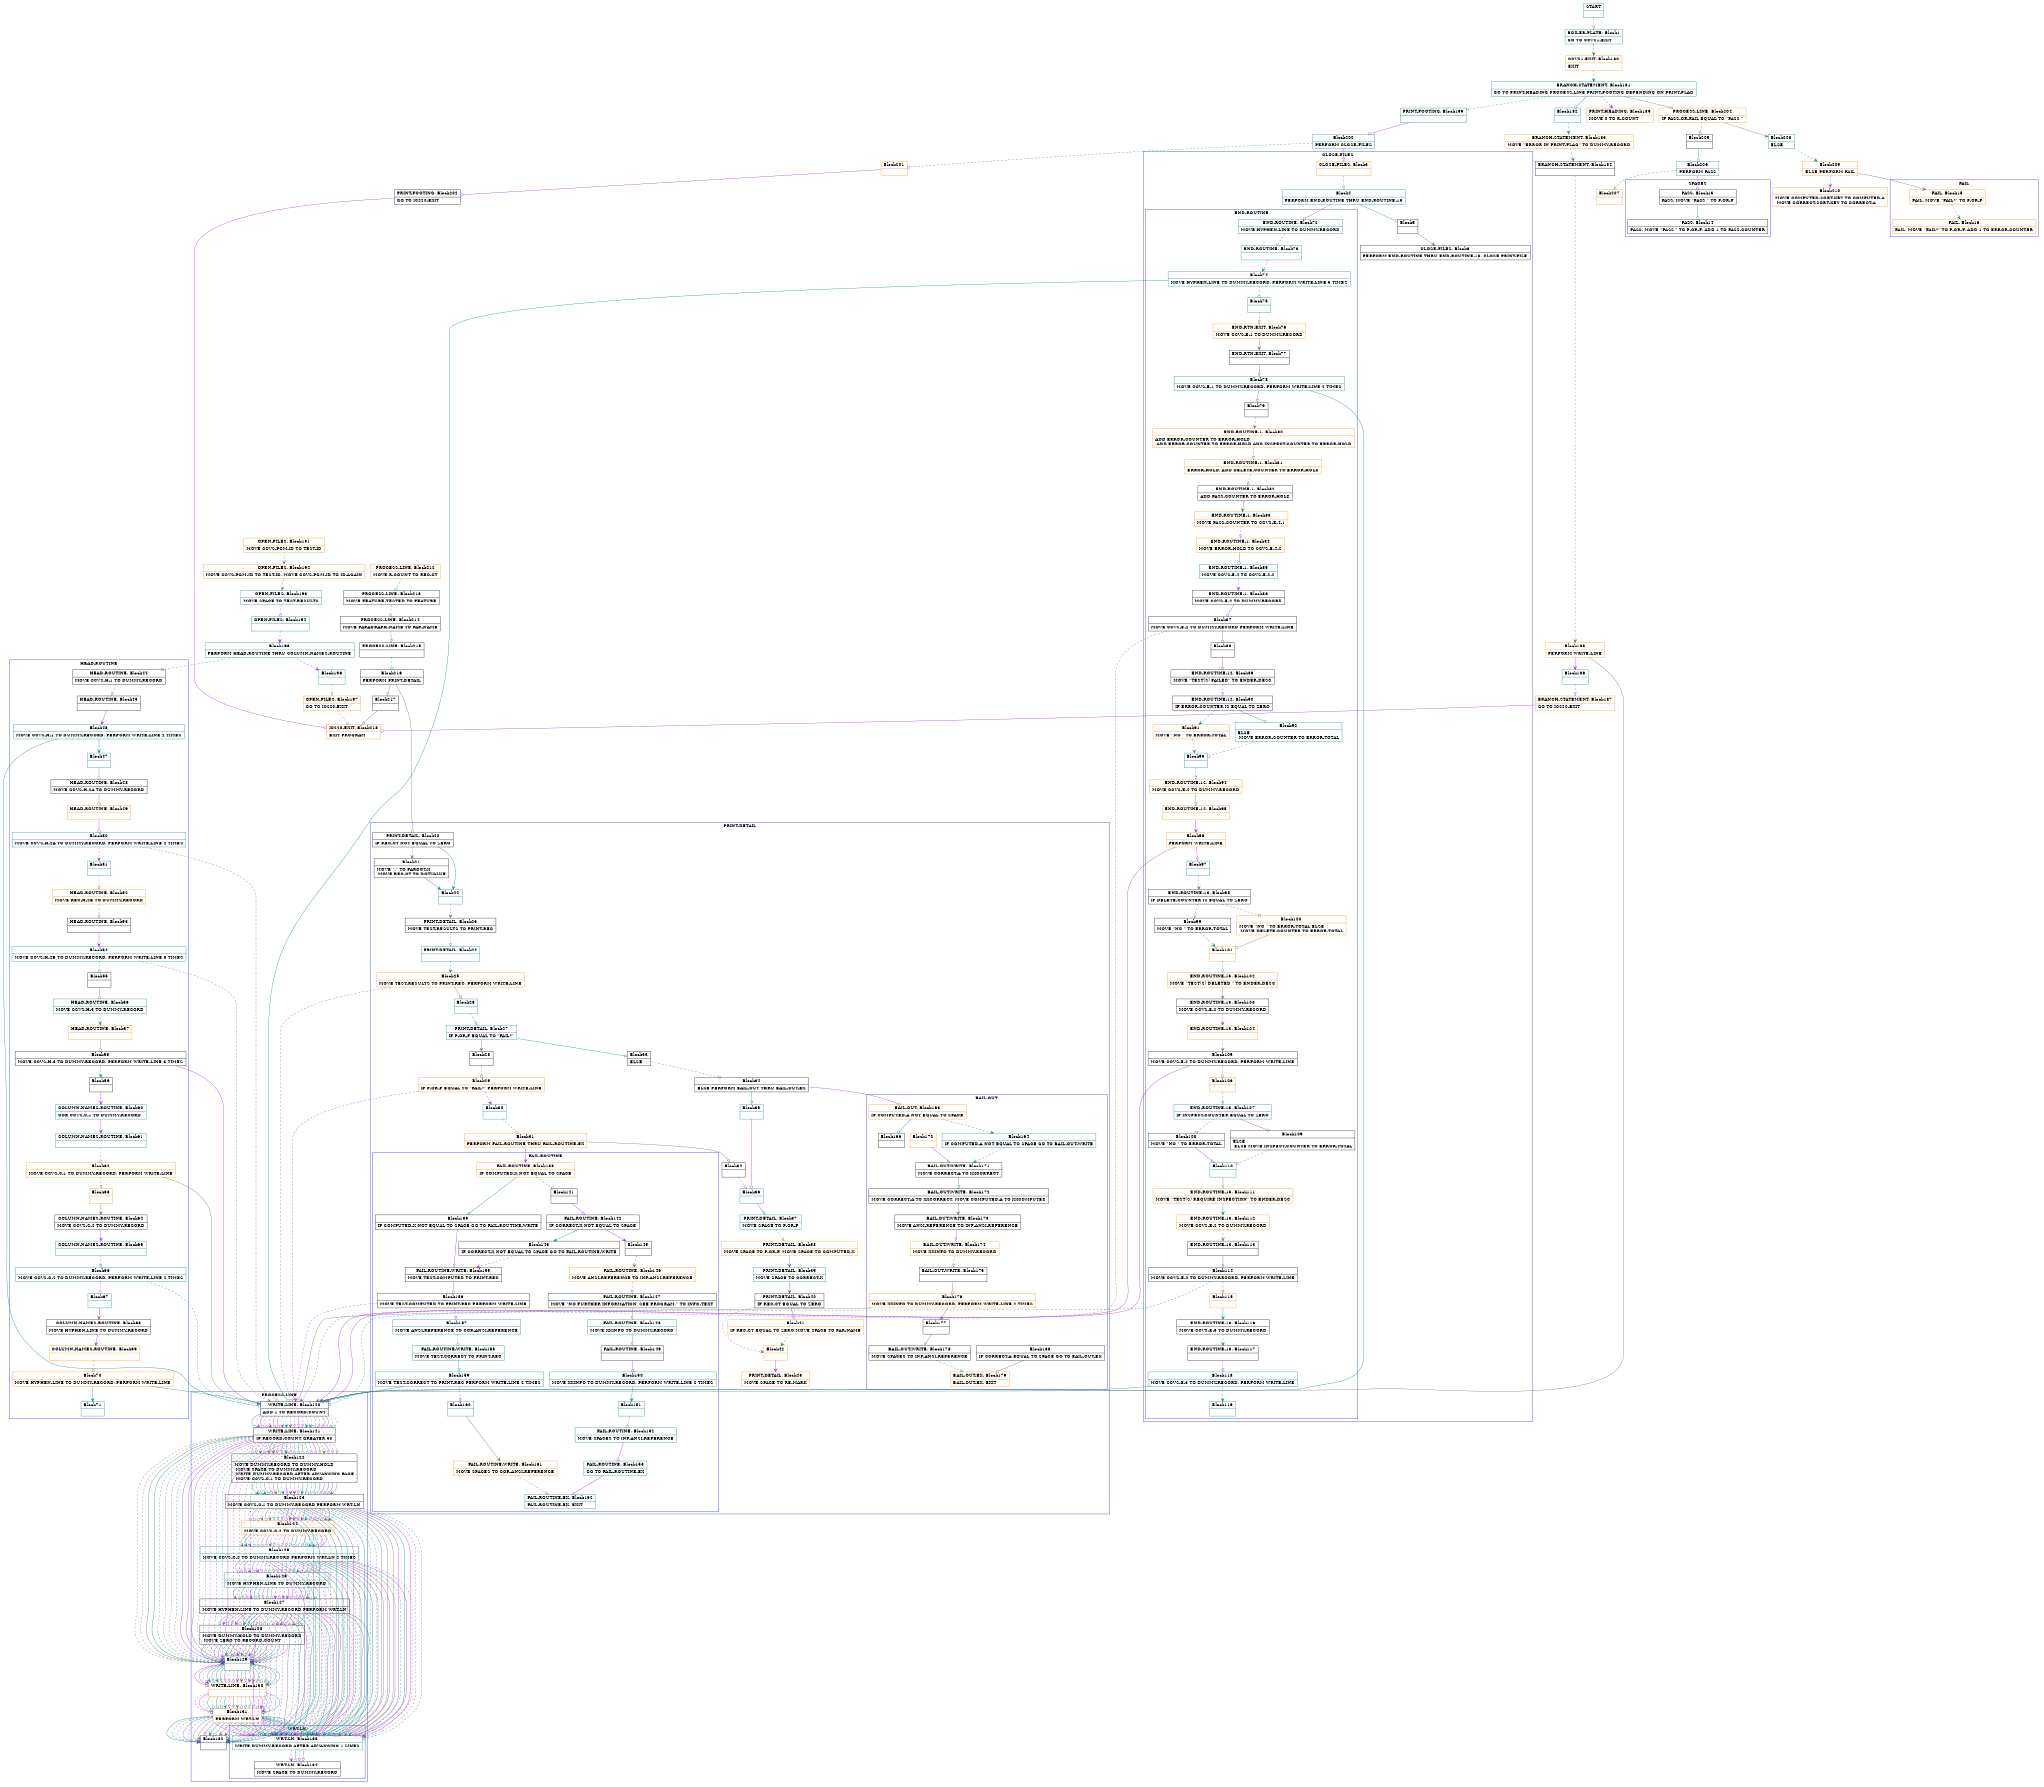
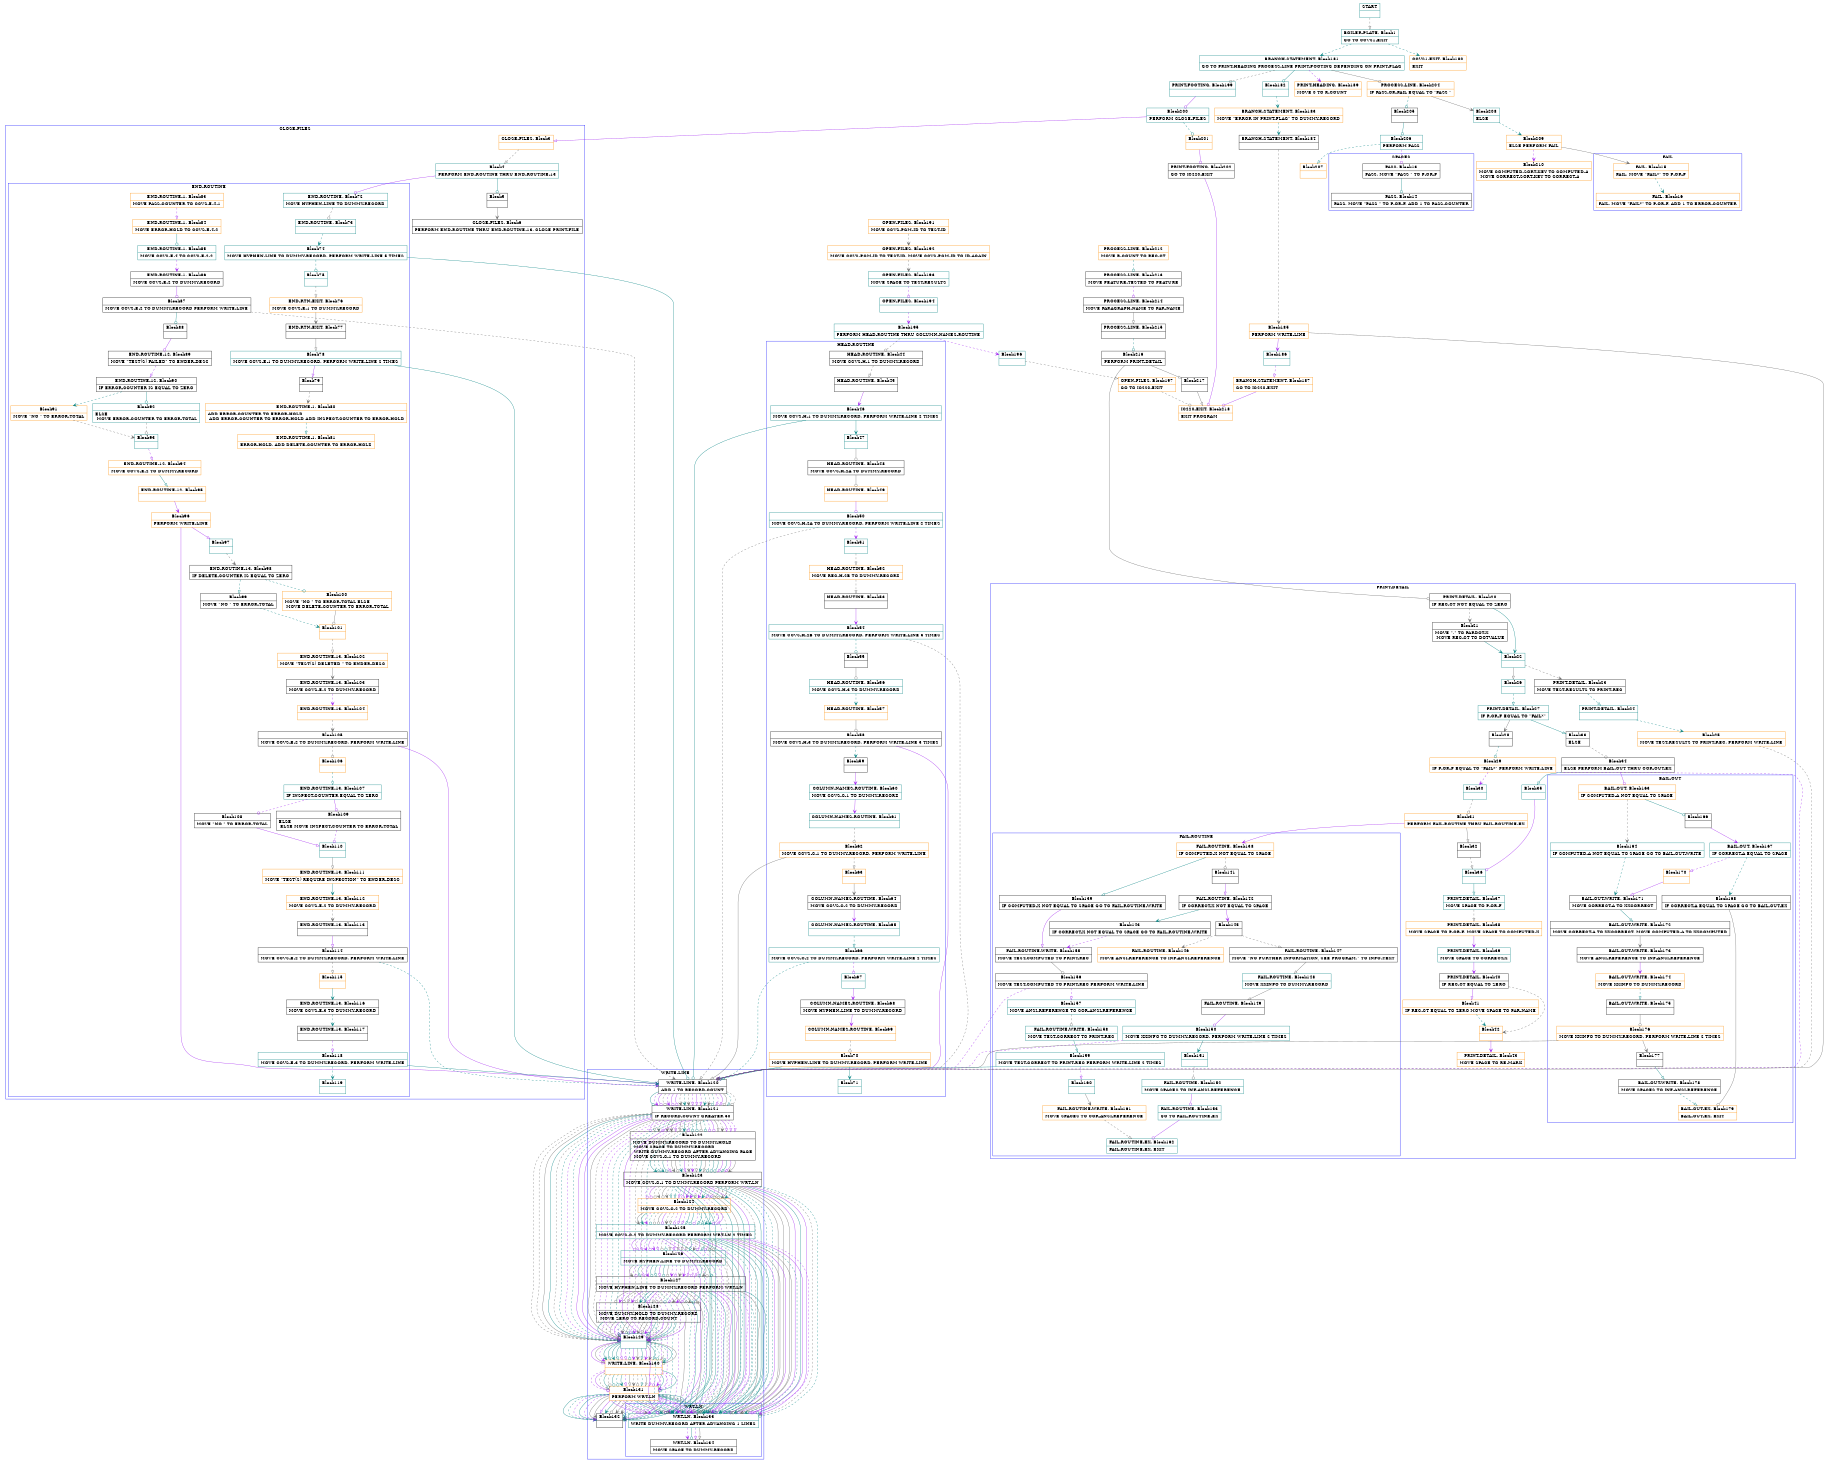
edge "CCVS1-EXIT. Block180" -> "BRANCH-STATEMENT. Block181": now "BOILER-PLATE. Block1" -> "BRANCH-STATEMENT. Block181"
node "END-ROUTINE-1. Block82": removed
node "BAIL-OUT. Block167": added
edge "Block25" -> "Block26": now "Block22" -> "Block26"
node "Block34": text "ELSE PERFORM BAIL-OUT THRU BAIL-OUT-EX" -> "ELSE PERFORM BAIL-OUT THRU COR-OUT-EX"
node "COLUMN-NAMES-ROUTINE. Block60": text "COR CCVS-C-1 TO DUMMY-RECORD" -> "MOVE CCVS-C-1 TO DUMMY-RECORD"
edge "BAIL-OUT-WRITE. Block173" -> "BAIL-OUT-WRITE. Block174": arrowhead onormal -> vee
edge "FAIL-ROUTINE. Block146" -> "FAIL-ROUTINE. Block147": now "Block145" -> "FAIL-ROUTINE. Block147"
cluster "PROCESS-LINE": label "PROCESS-LINE" -> "WRITE-LINE"
